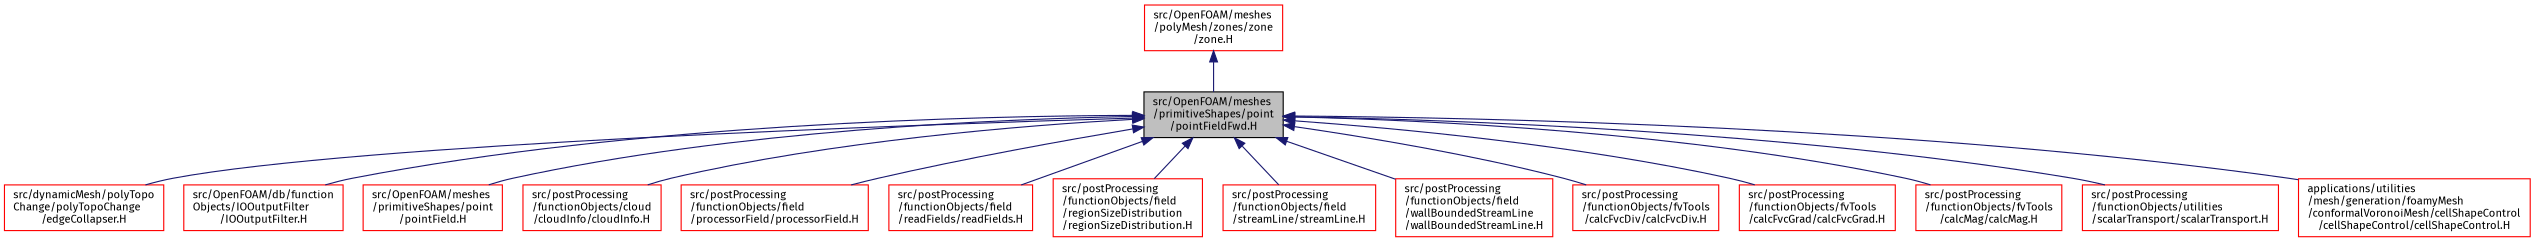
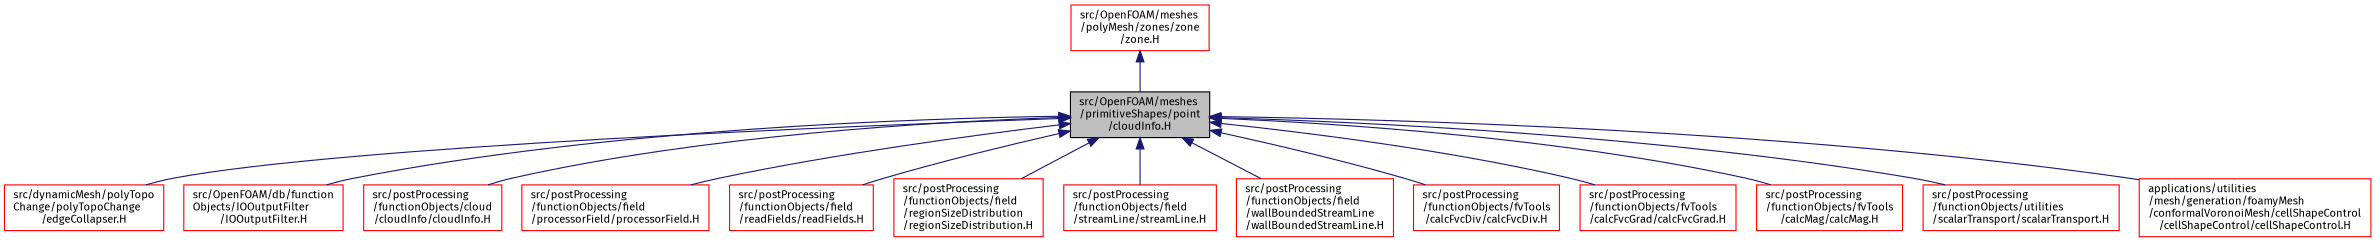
node "src/OpenFOAM/meshes /primitiveShapes/point /pointFieldFwd.H": label "src/OpenFOAM/meshes /primitiveShapes/point /pointFieldFwd.H" -> "src/OpenFOAM/meshes /primitiveShapes/point /cloudInfo.H"
node "src/OpenFOAM/meshes /primitiveShapes/point /pointField.H": removed
